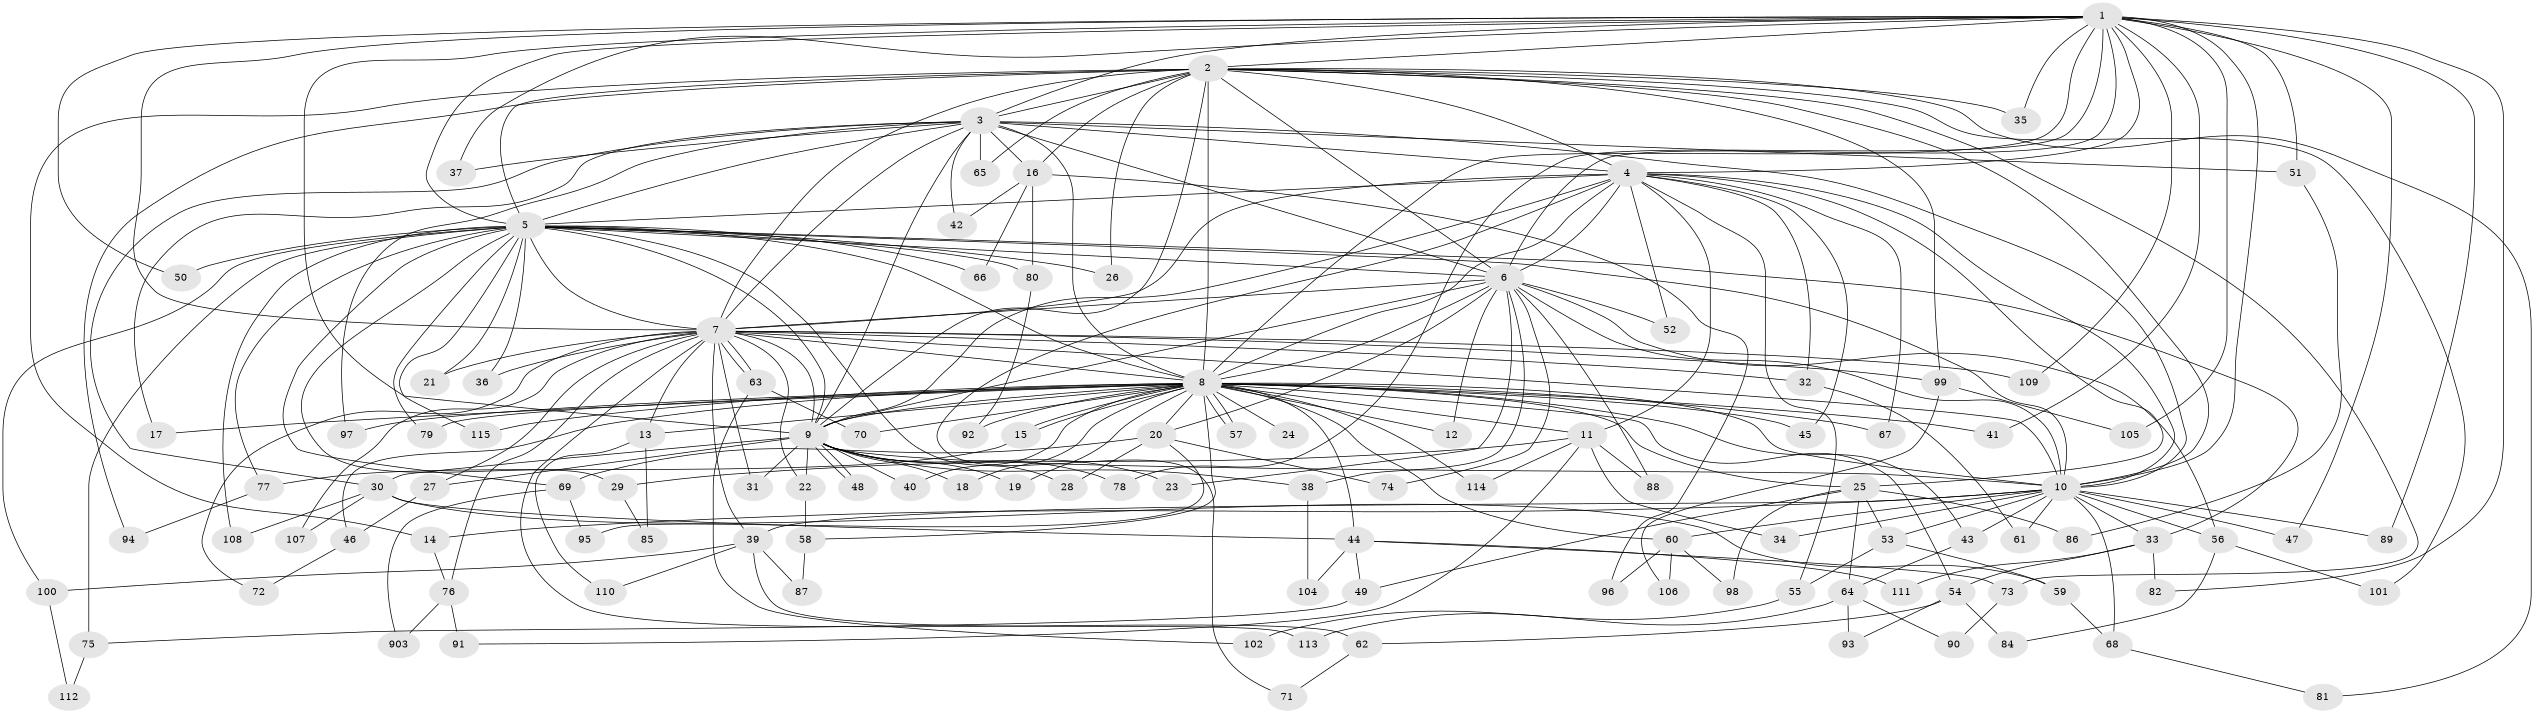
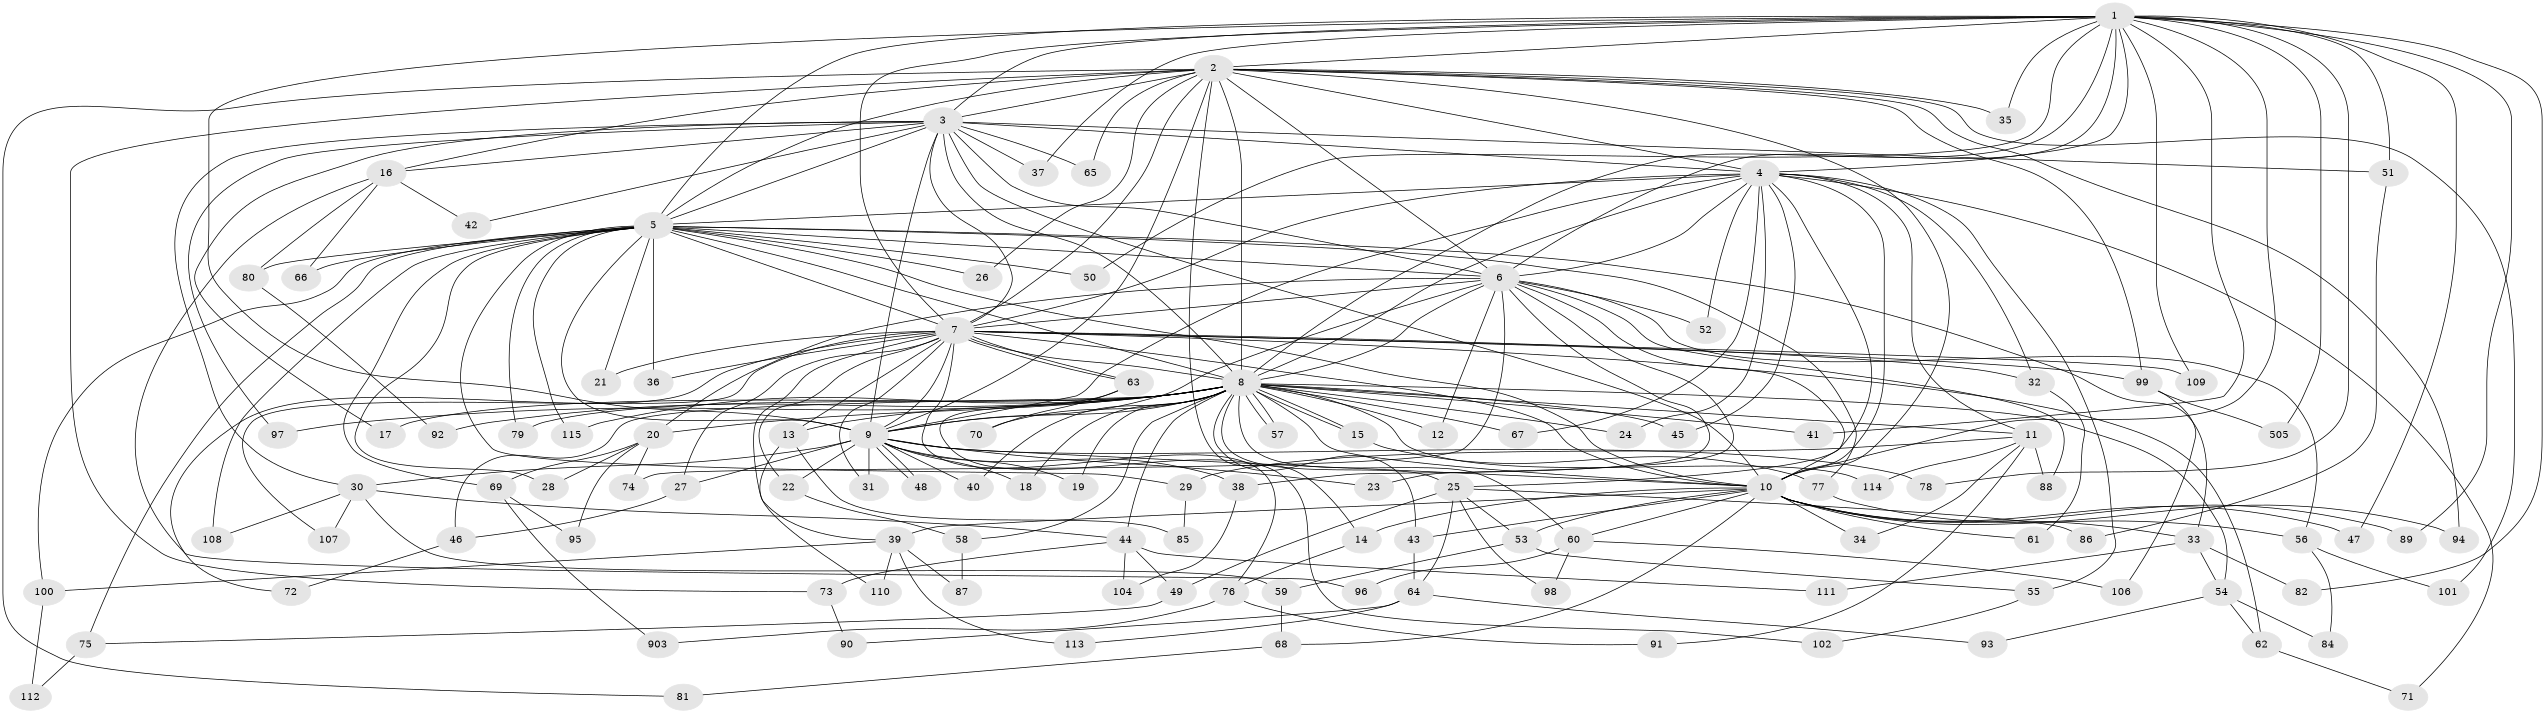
edge "4" -- "24": added
node "105": label "105" -> "505"
